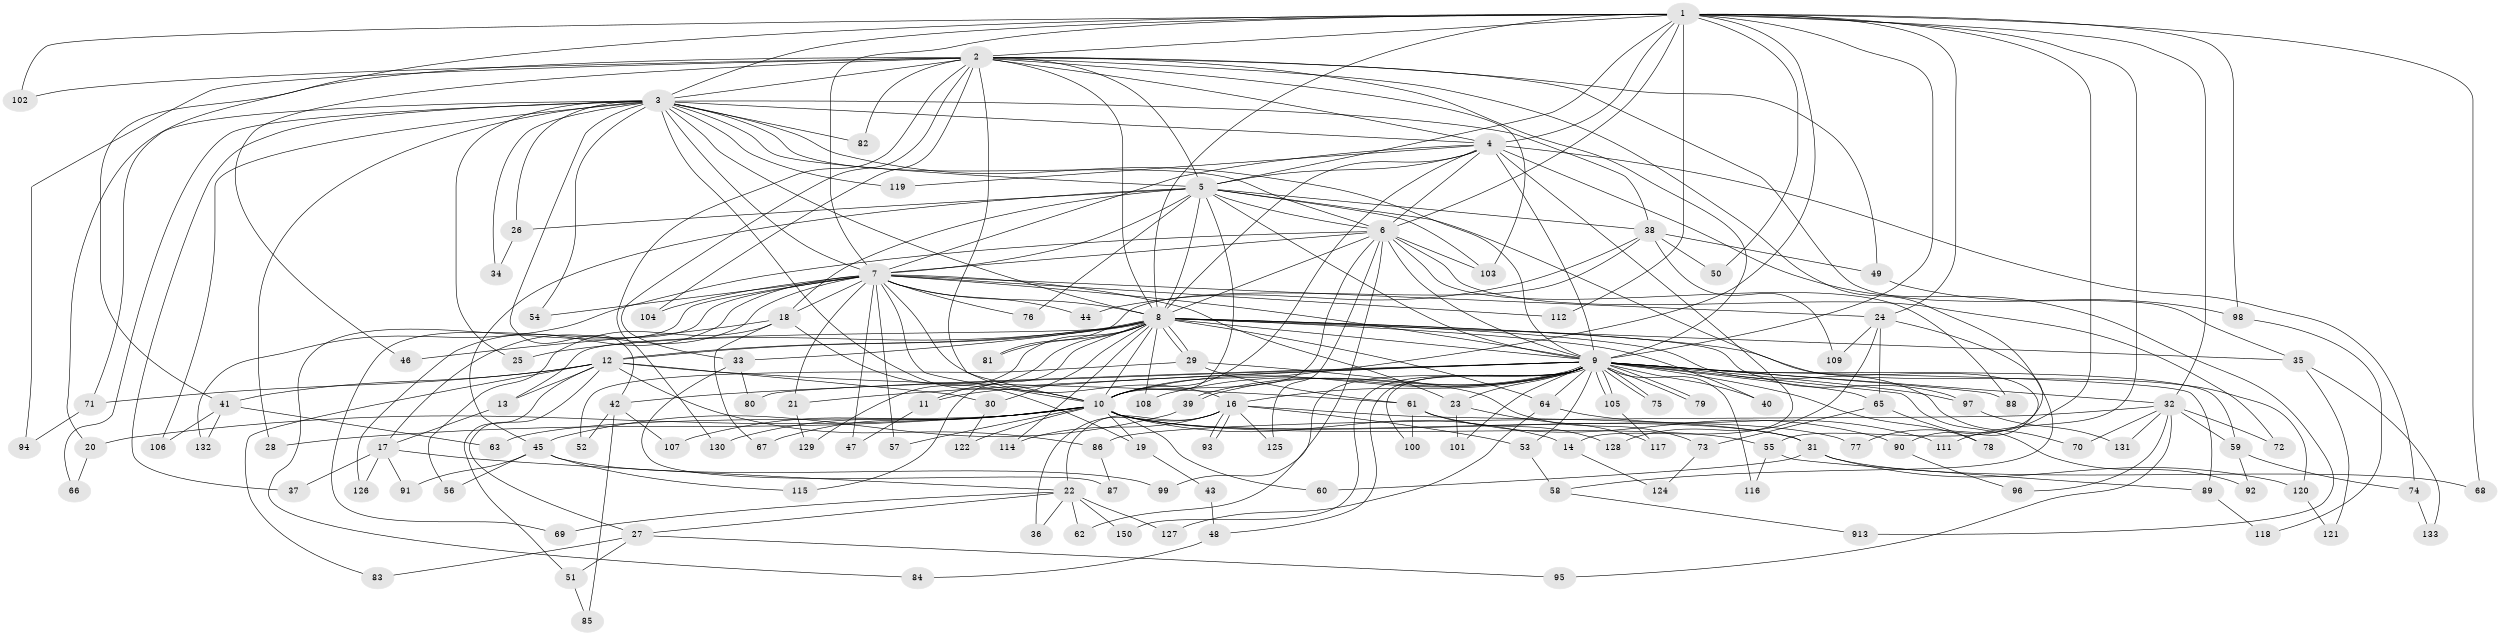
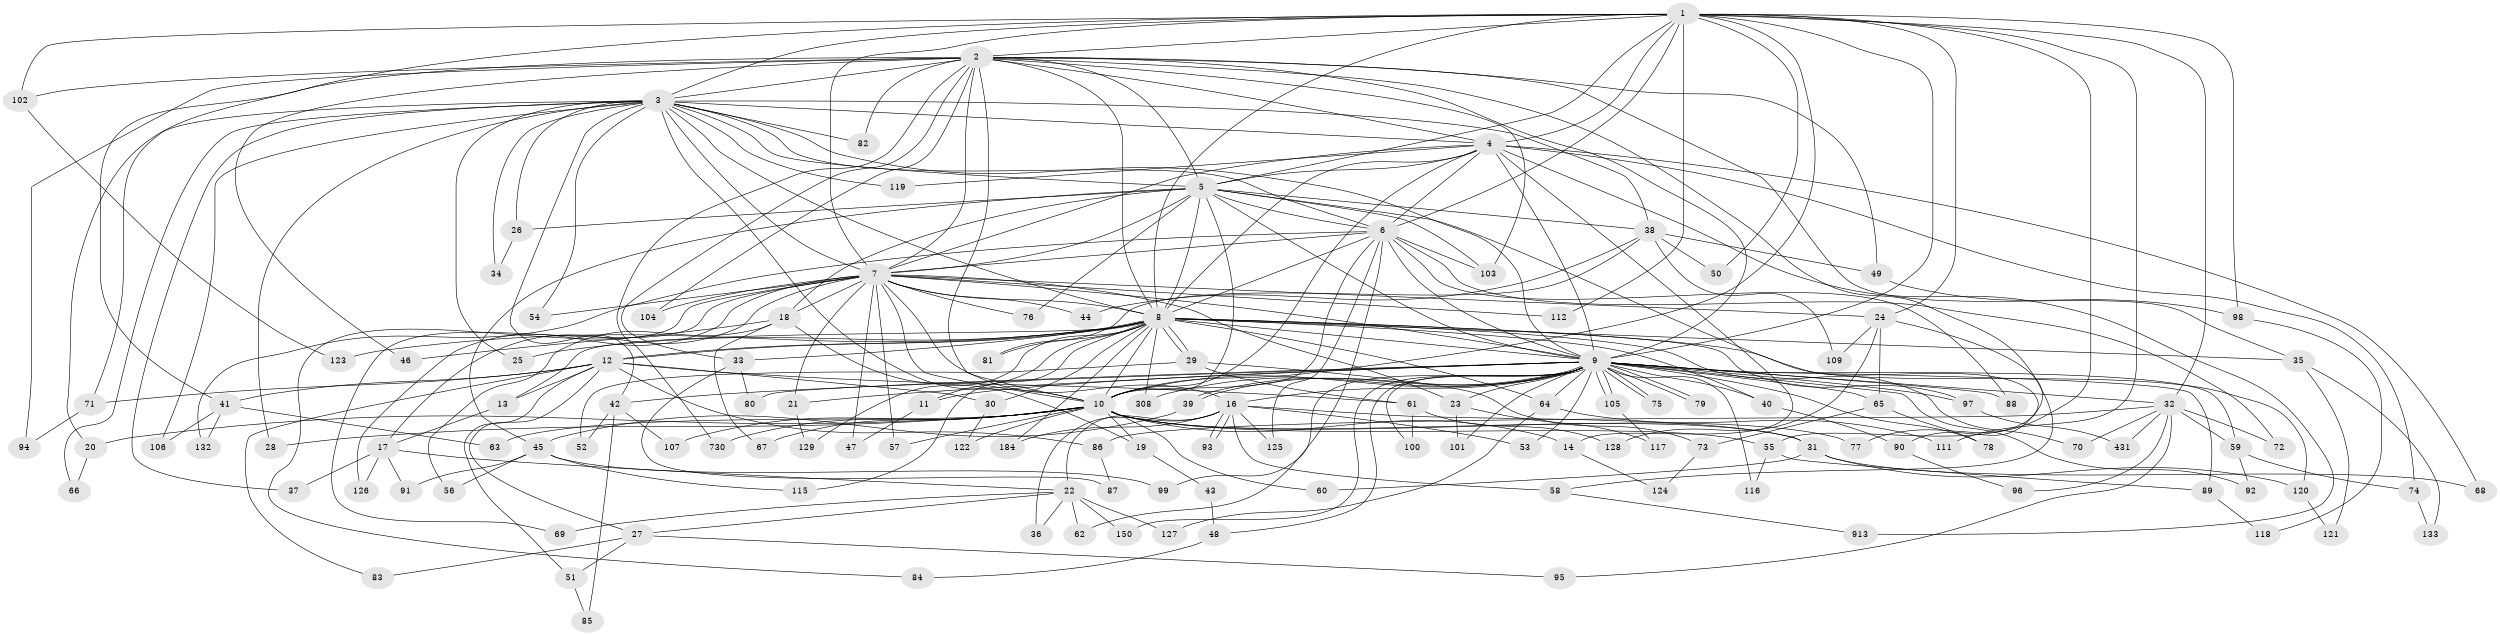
edge "1" -- "68": now "4" -- "68"
edge "2" -- "7": added
node "123": added
node "108": label "108" -> "308"
edge "61" -- "90": now "40" -- "90"
node "130": label "130" -> "730"
node "114": label "114" -> "184"
node "131": label "131" -> "431"
edge "53" -- "58": now "16" -- "58"
